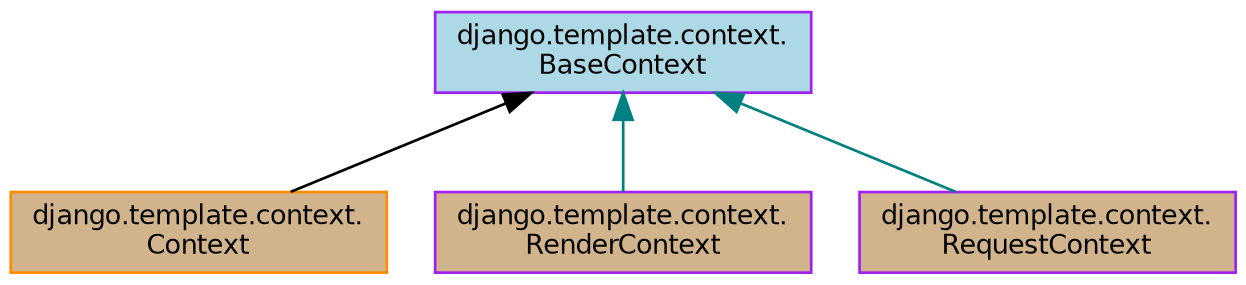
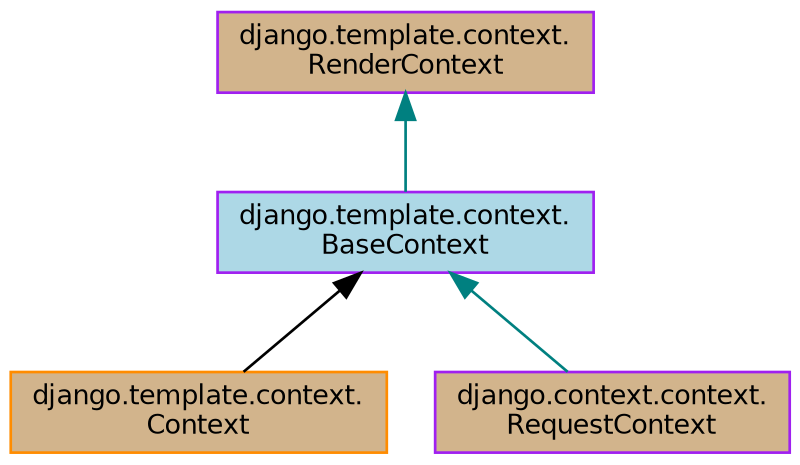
edge "django.template.context. RenderContext" -> "django.template.context. BaseContext": reversed
node "django.template.context. RequestContext": label "django.template.context. RequestContext" -> "django.context.context. RequestContext"
